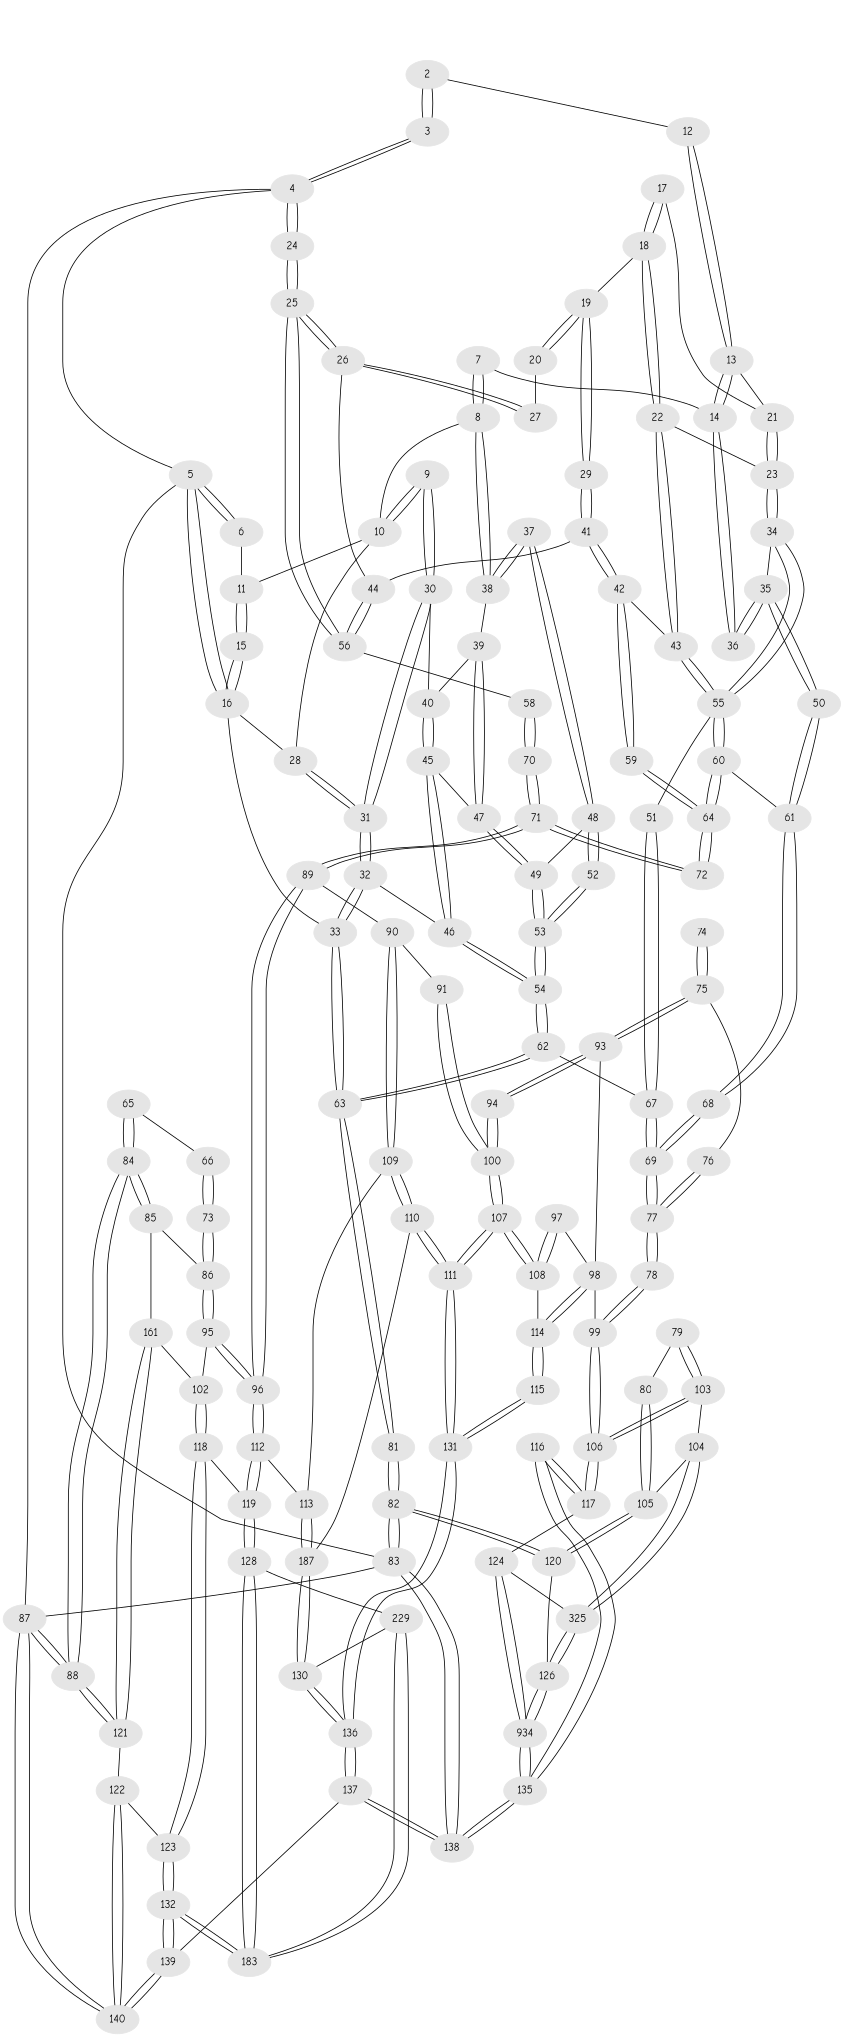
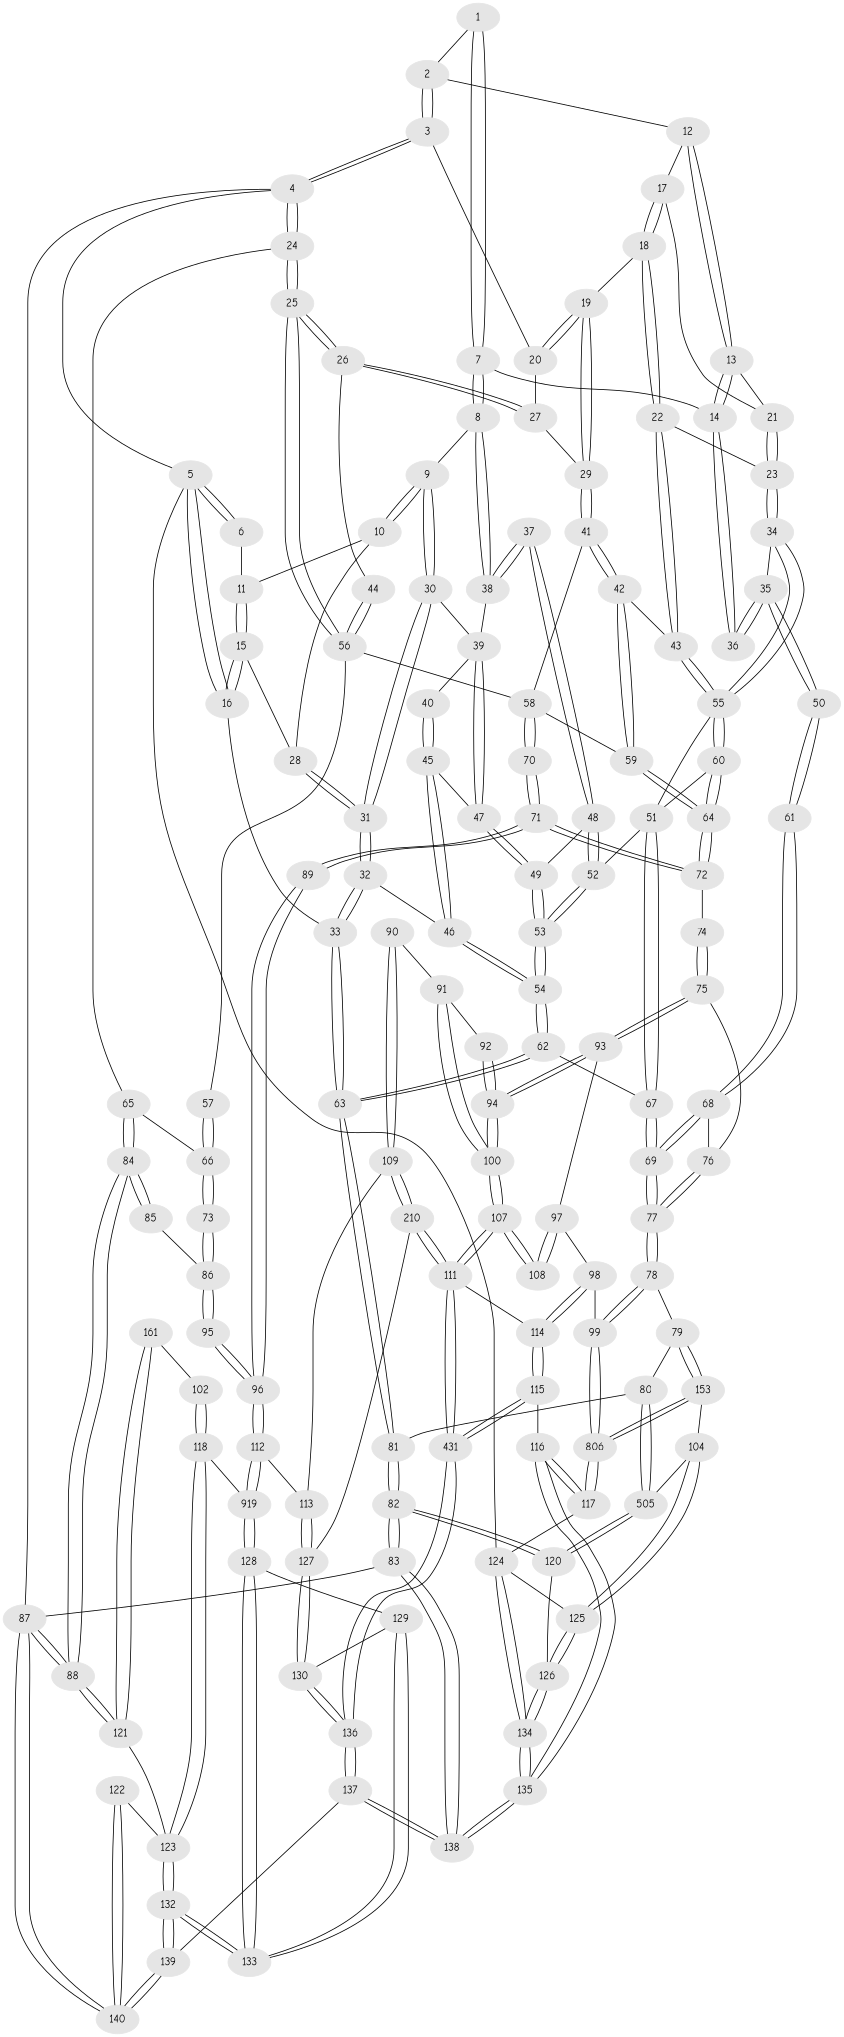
node "1": added
edge "12" -- "17": added
edge "3" -- "20": added
edge "27" -- "29": added
edge "8" -- "10": now "8" -- "9"
edge "41" -- "44": now "41" -- "58"
edge "24" -- "65": added
edge "30" -- "40": now "30" -- "39"
edge "16" -- "28": now "15" -- "28"
edge "58" -- "59": added
edge "60" -- "61": now "60" -- "51"
edge "51" -- "52": added
edge "89" -- "90": removed
edge "72" -- "74": added
node "92": added
edge "5" -- "83": now "5" -- "124"
node "57": added
edge "68" -- "76": added
edge "93" -- "98": now "93" -- "97"
node "110": label "110" -> "210"
edge "85" -- "161": removed
edge "108" -- "114": now "111" -- "114"
edge "78" -- "79": added
edge "95" -- "102": removed
node "103": label "103" -> "153"
edge "80" -- "81": added
edge "115" -- "116": added
node "131": label "131" -> "431"
node "106": label "106" -> "806"
node "119": label "119" -> "919"
node "105": label "105" -> "505"
node "187": label "187" -> "127"
node "229": label "229" -> "129"
node "325": label "325" -> "125"
node "934": label "934" -> "134"
edge "121" -- "122": now "121" -- "123"
node "183": label "183" -> "133"
